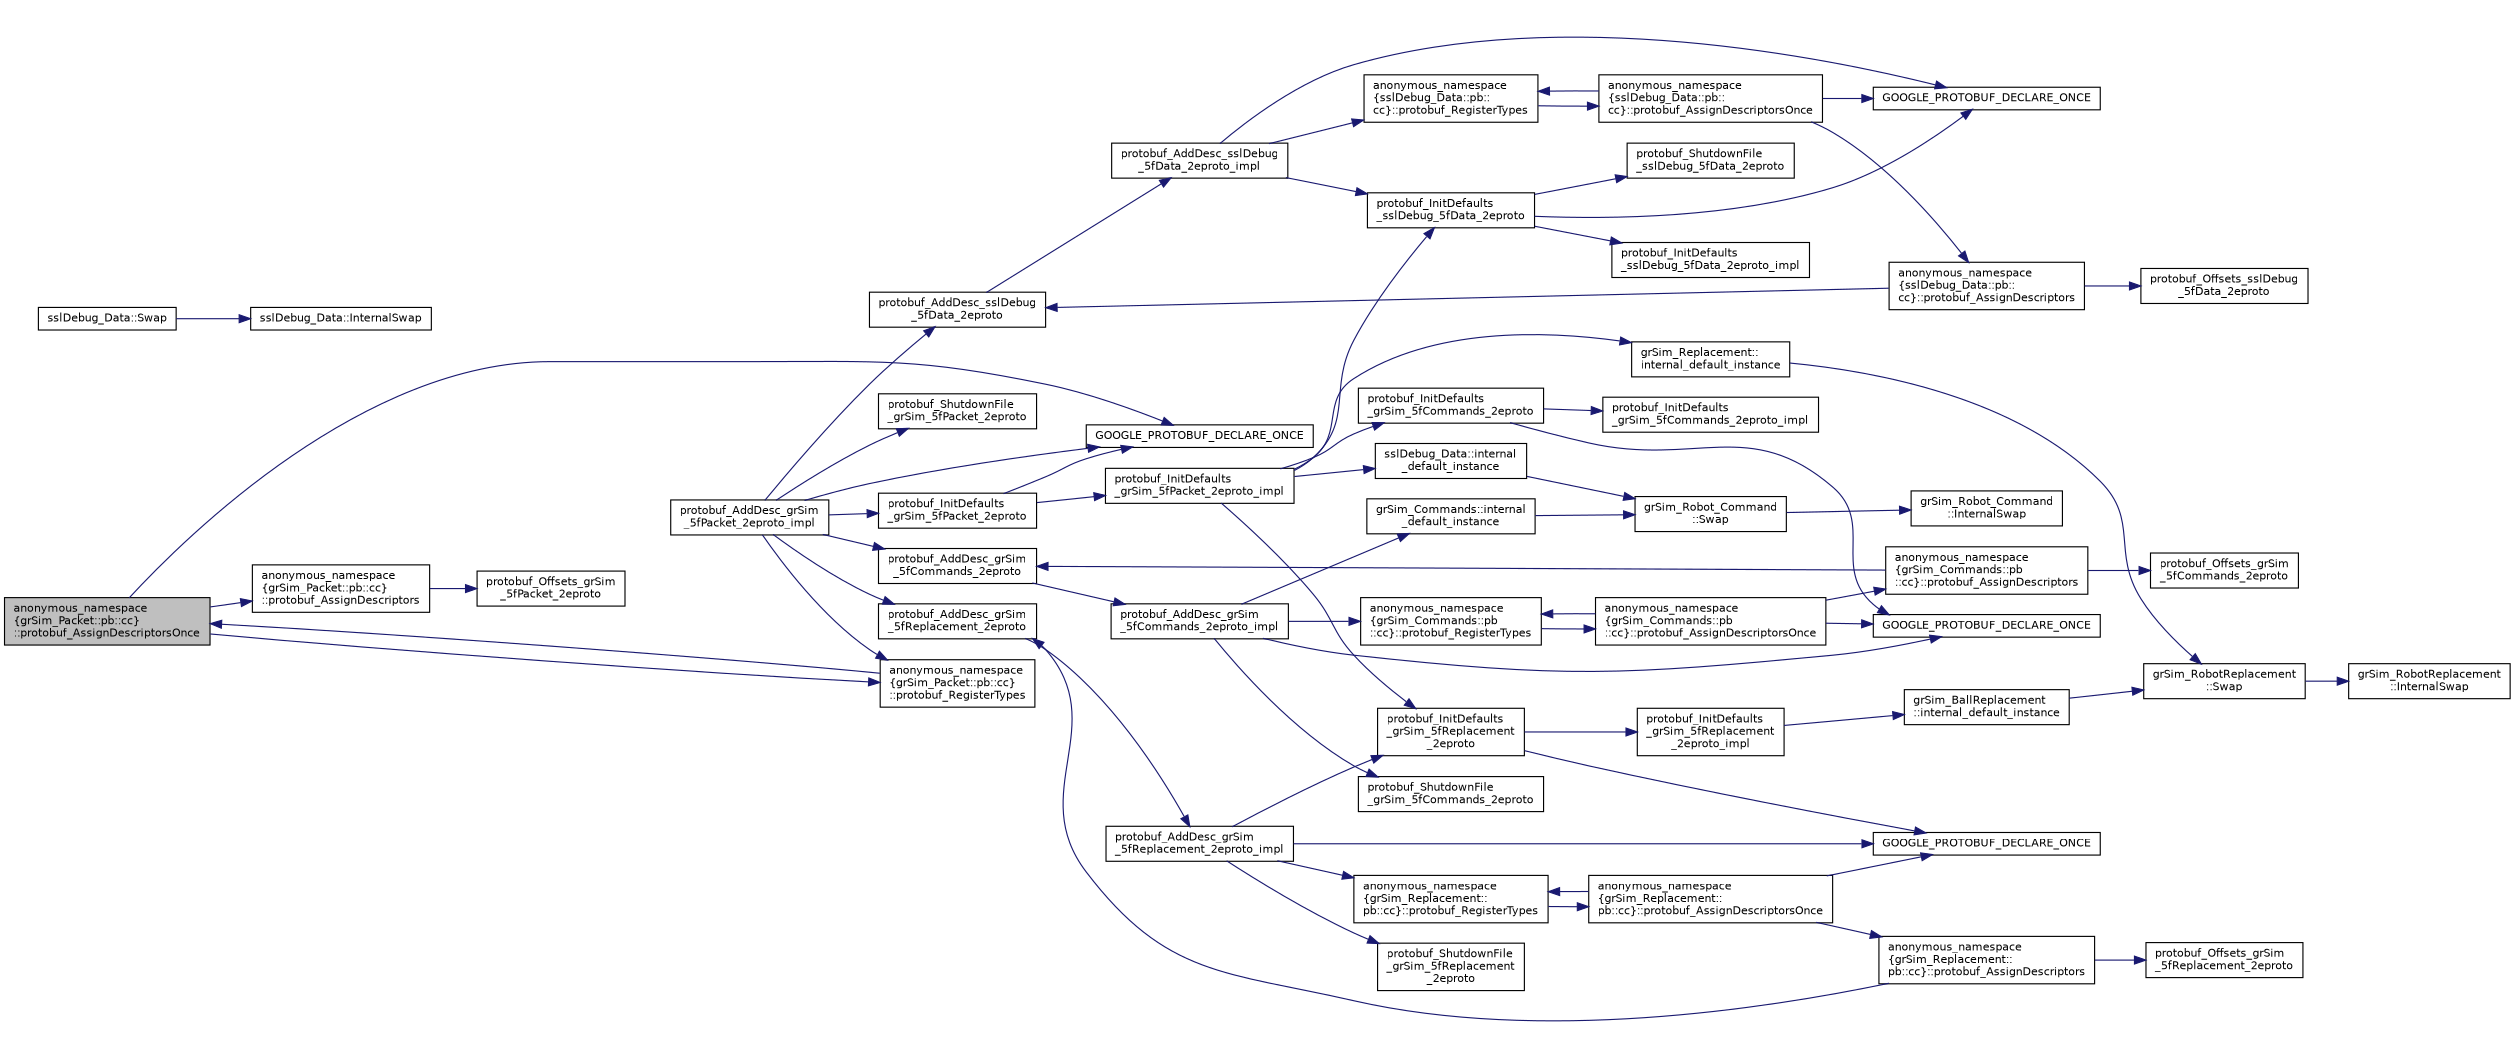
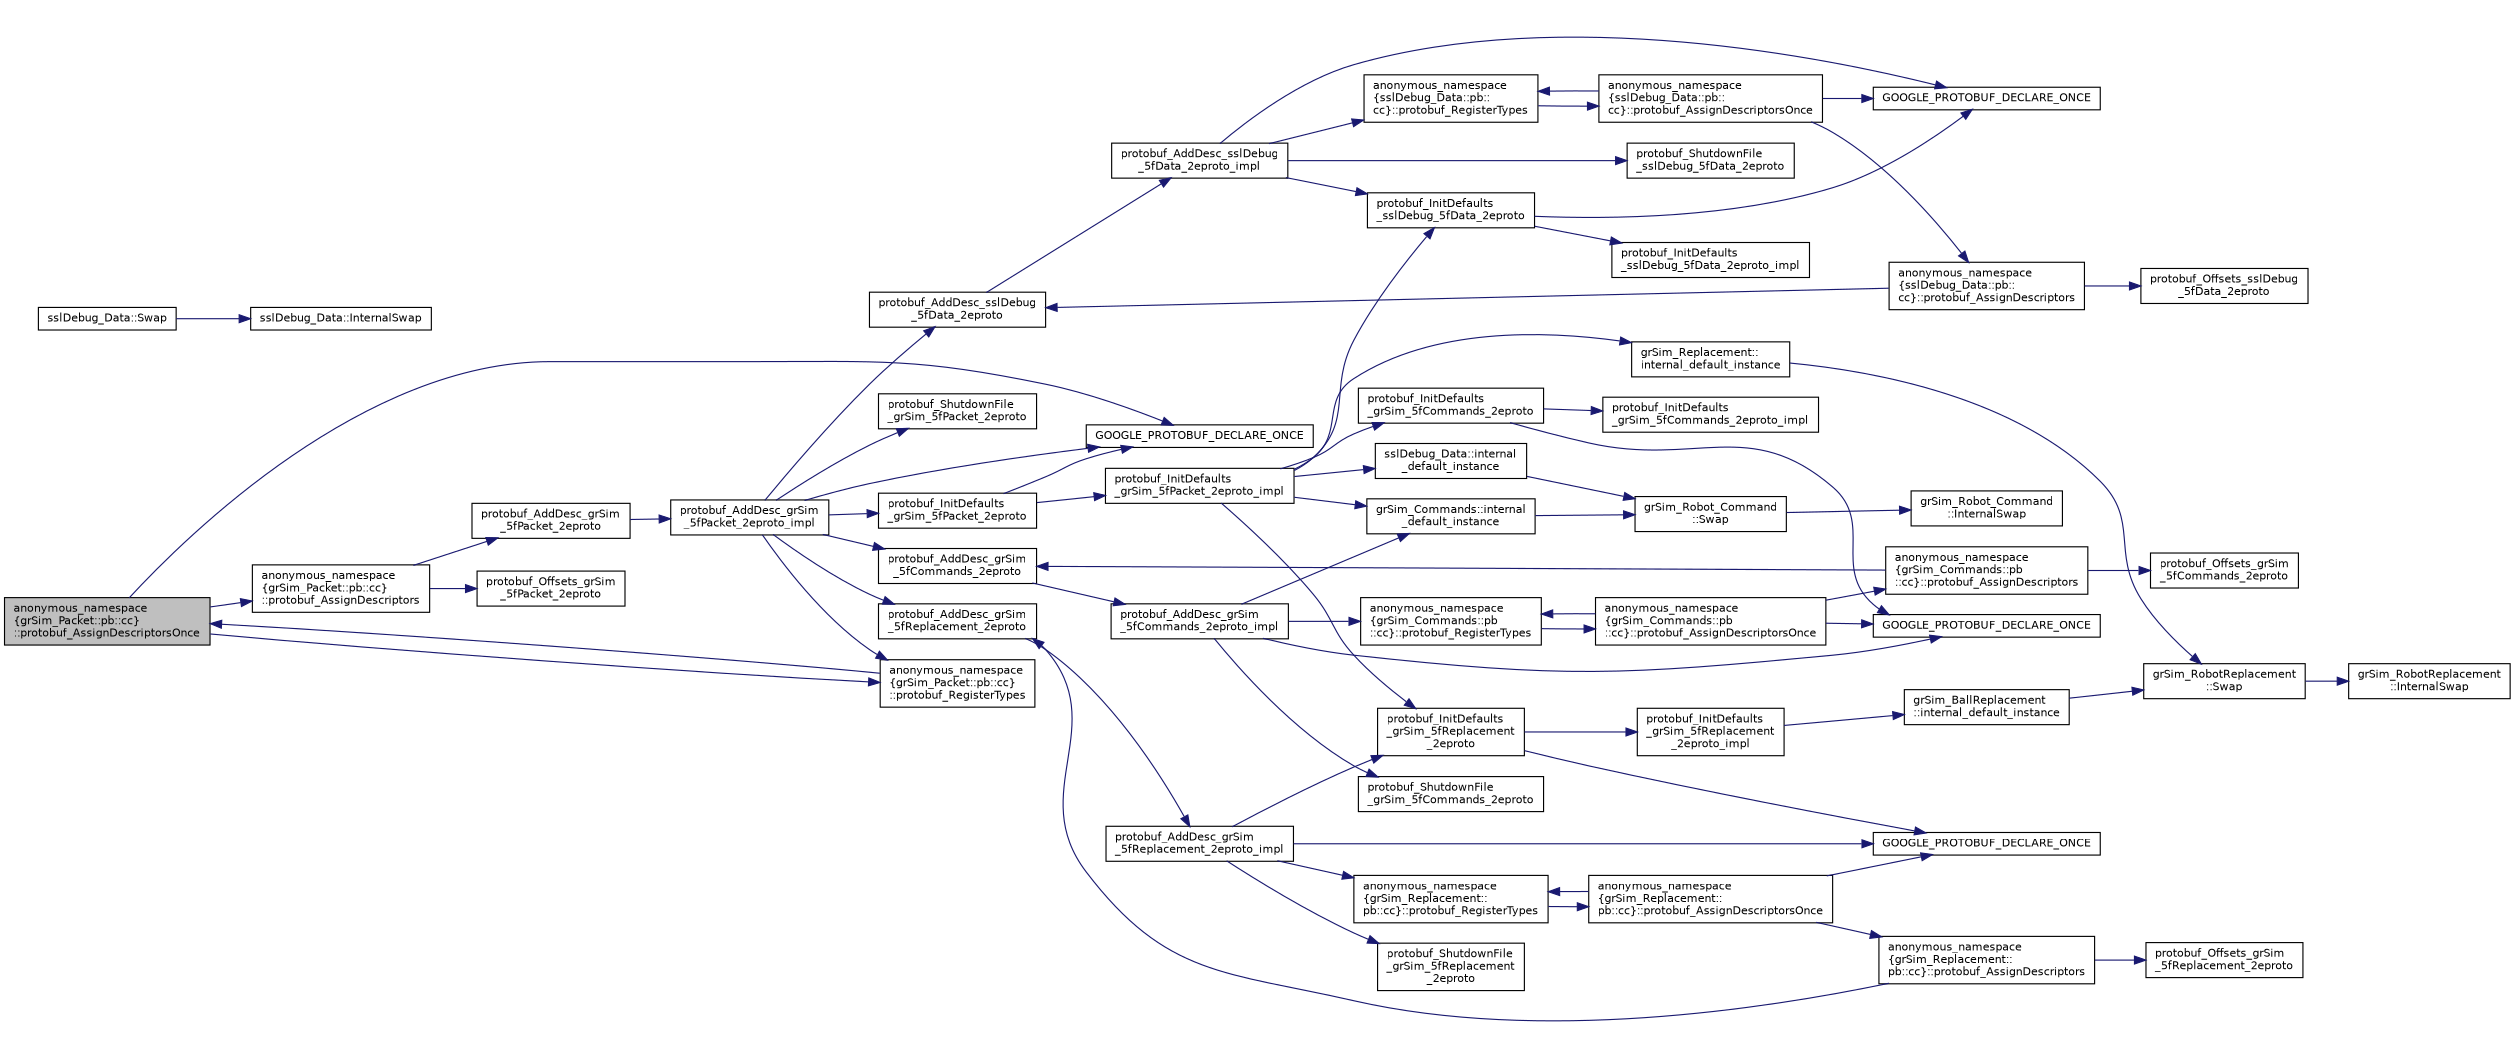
edge "protobuf_InitDefaults _sslDebug_5fData_2eproto" -> "protobuf_ShutdownFile _sslDebug_5fData_2eproto": now "protobuf_AddDesc_sslDebug _5fData_2eproto_impl" -> "protobuf_ShutdownFile _sslDebug_5fData_2eproto"
edge "protobuf_InitDefaults _grSim_5fPacket_2eproto_impl" -> "grSim_Commands::internal _default_instance": added
node "protobuf_AddDesc_grSim _5fPacket_2eproto": added
